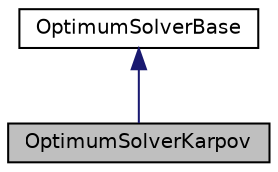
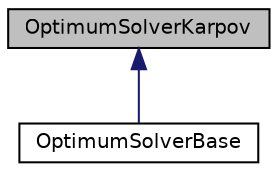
edge "OptimumSolverKarpov" -> "OptimumSolverBase": reversed
